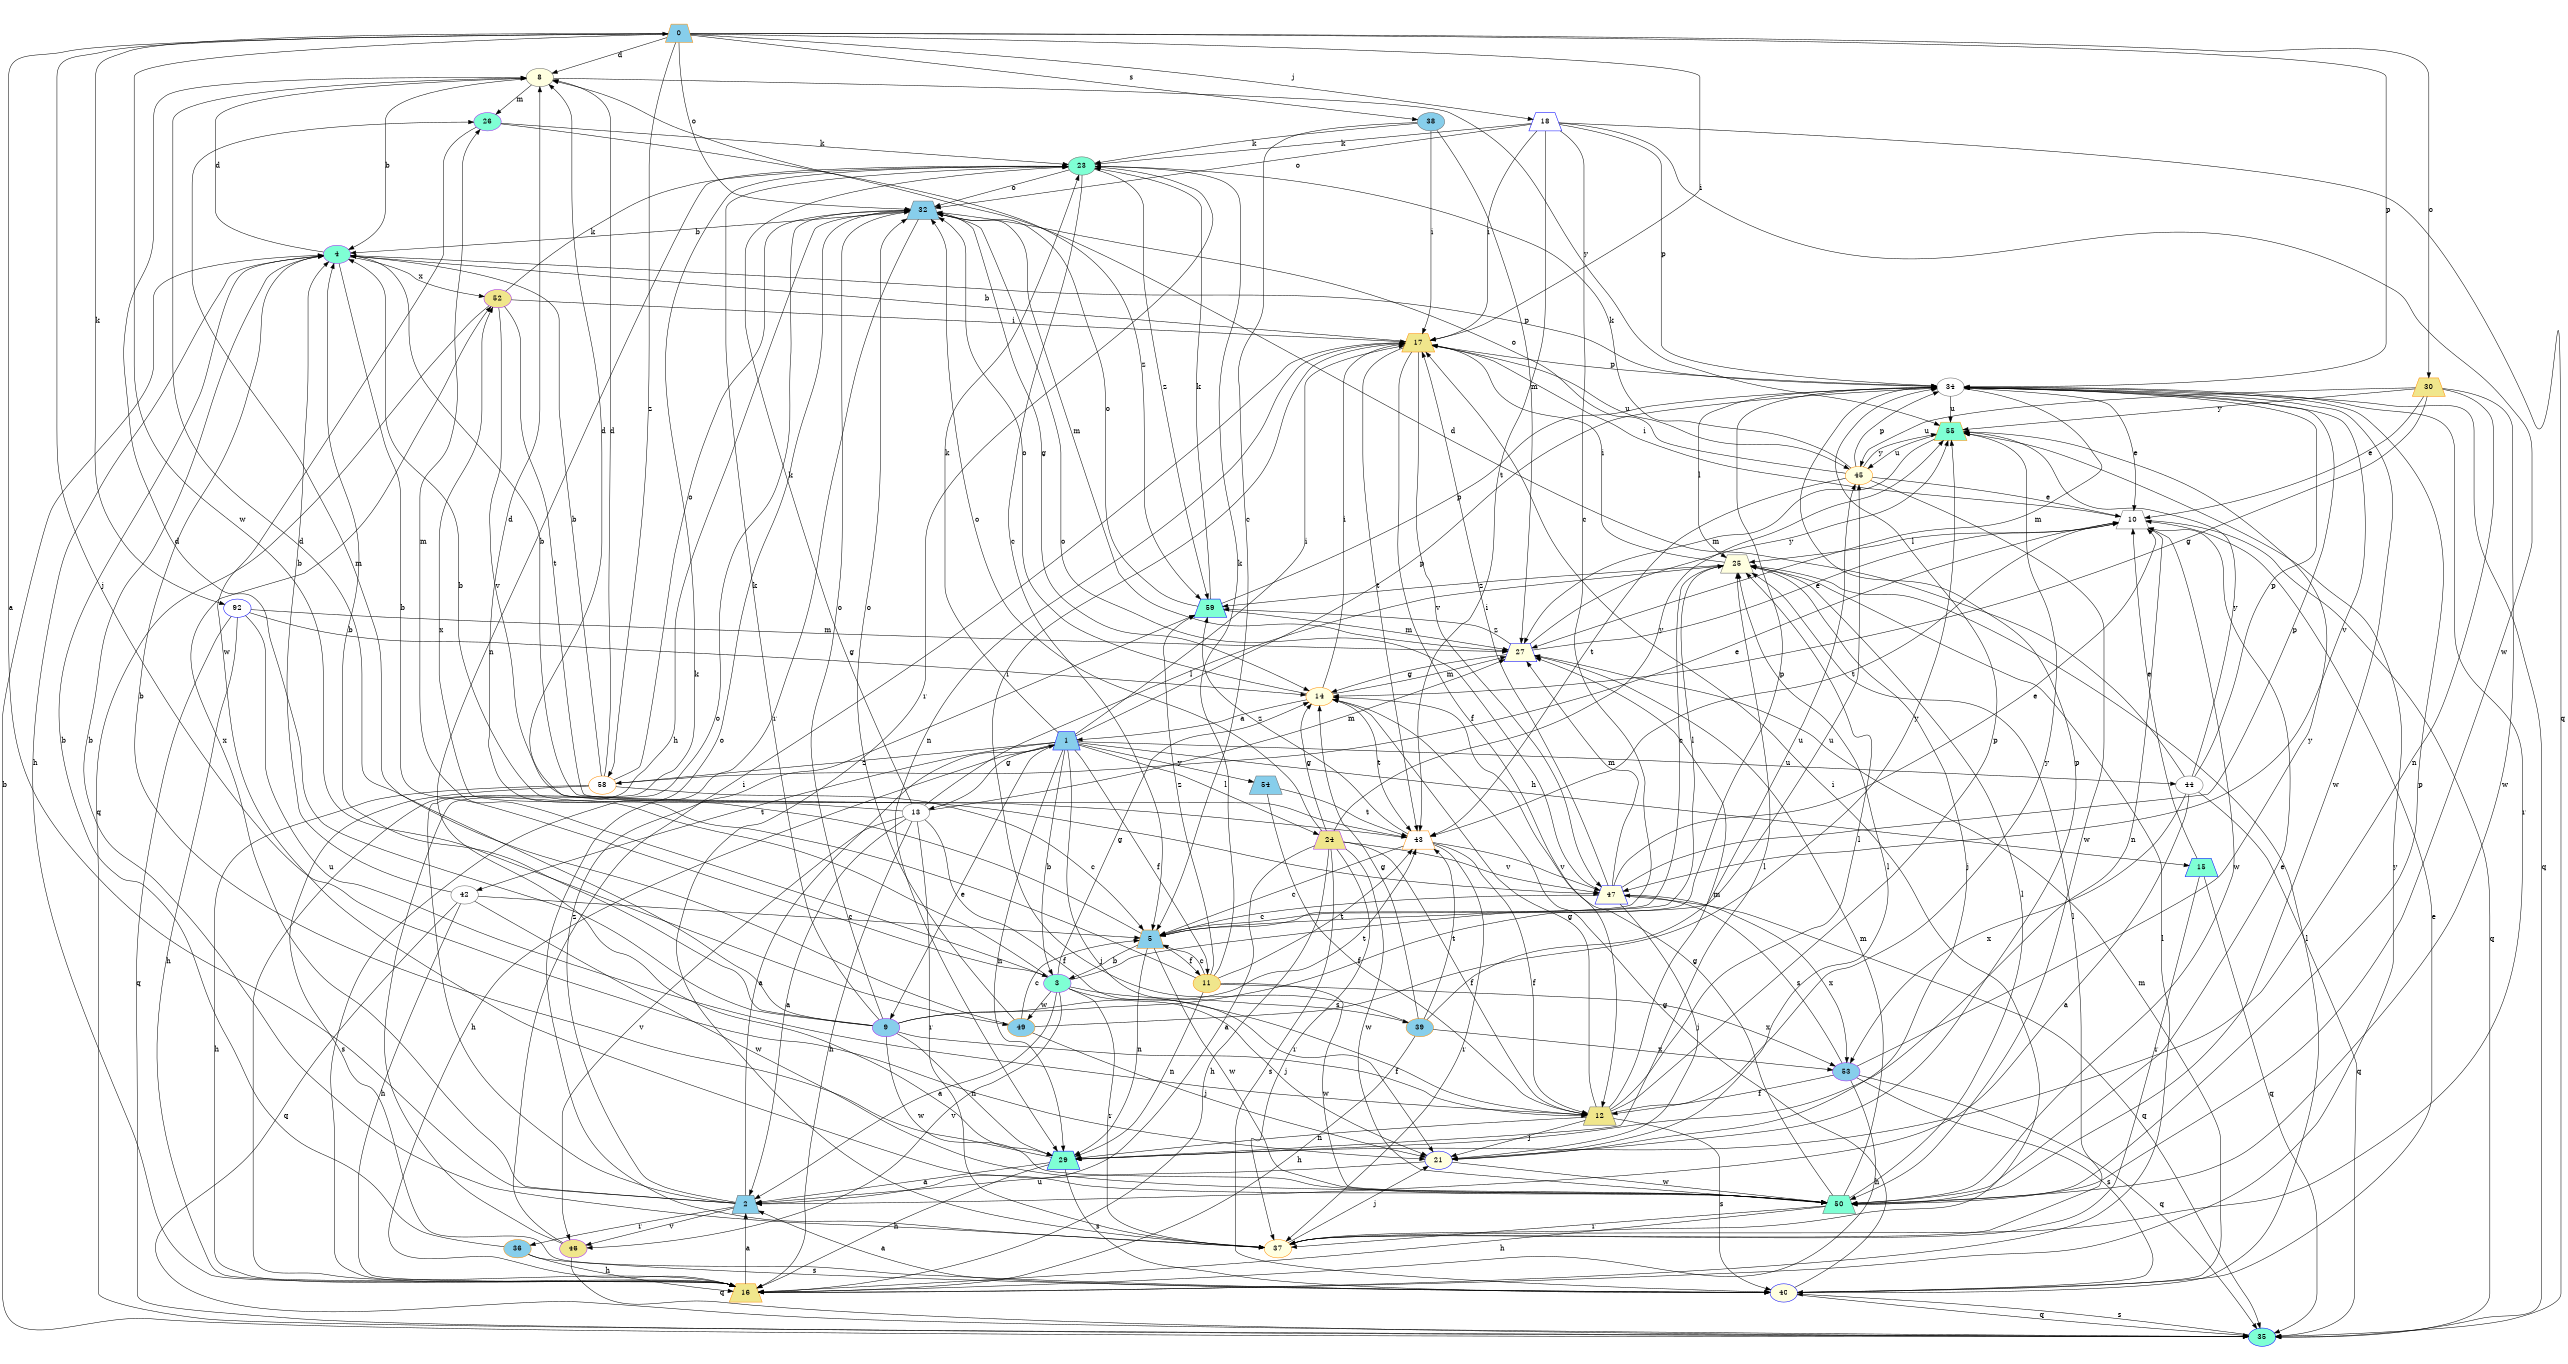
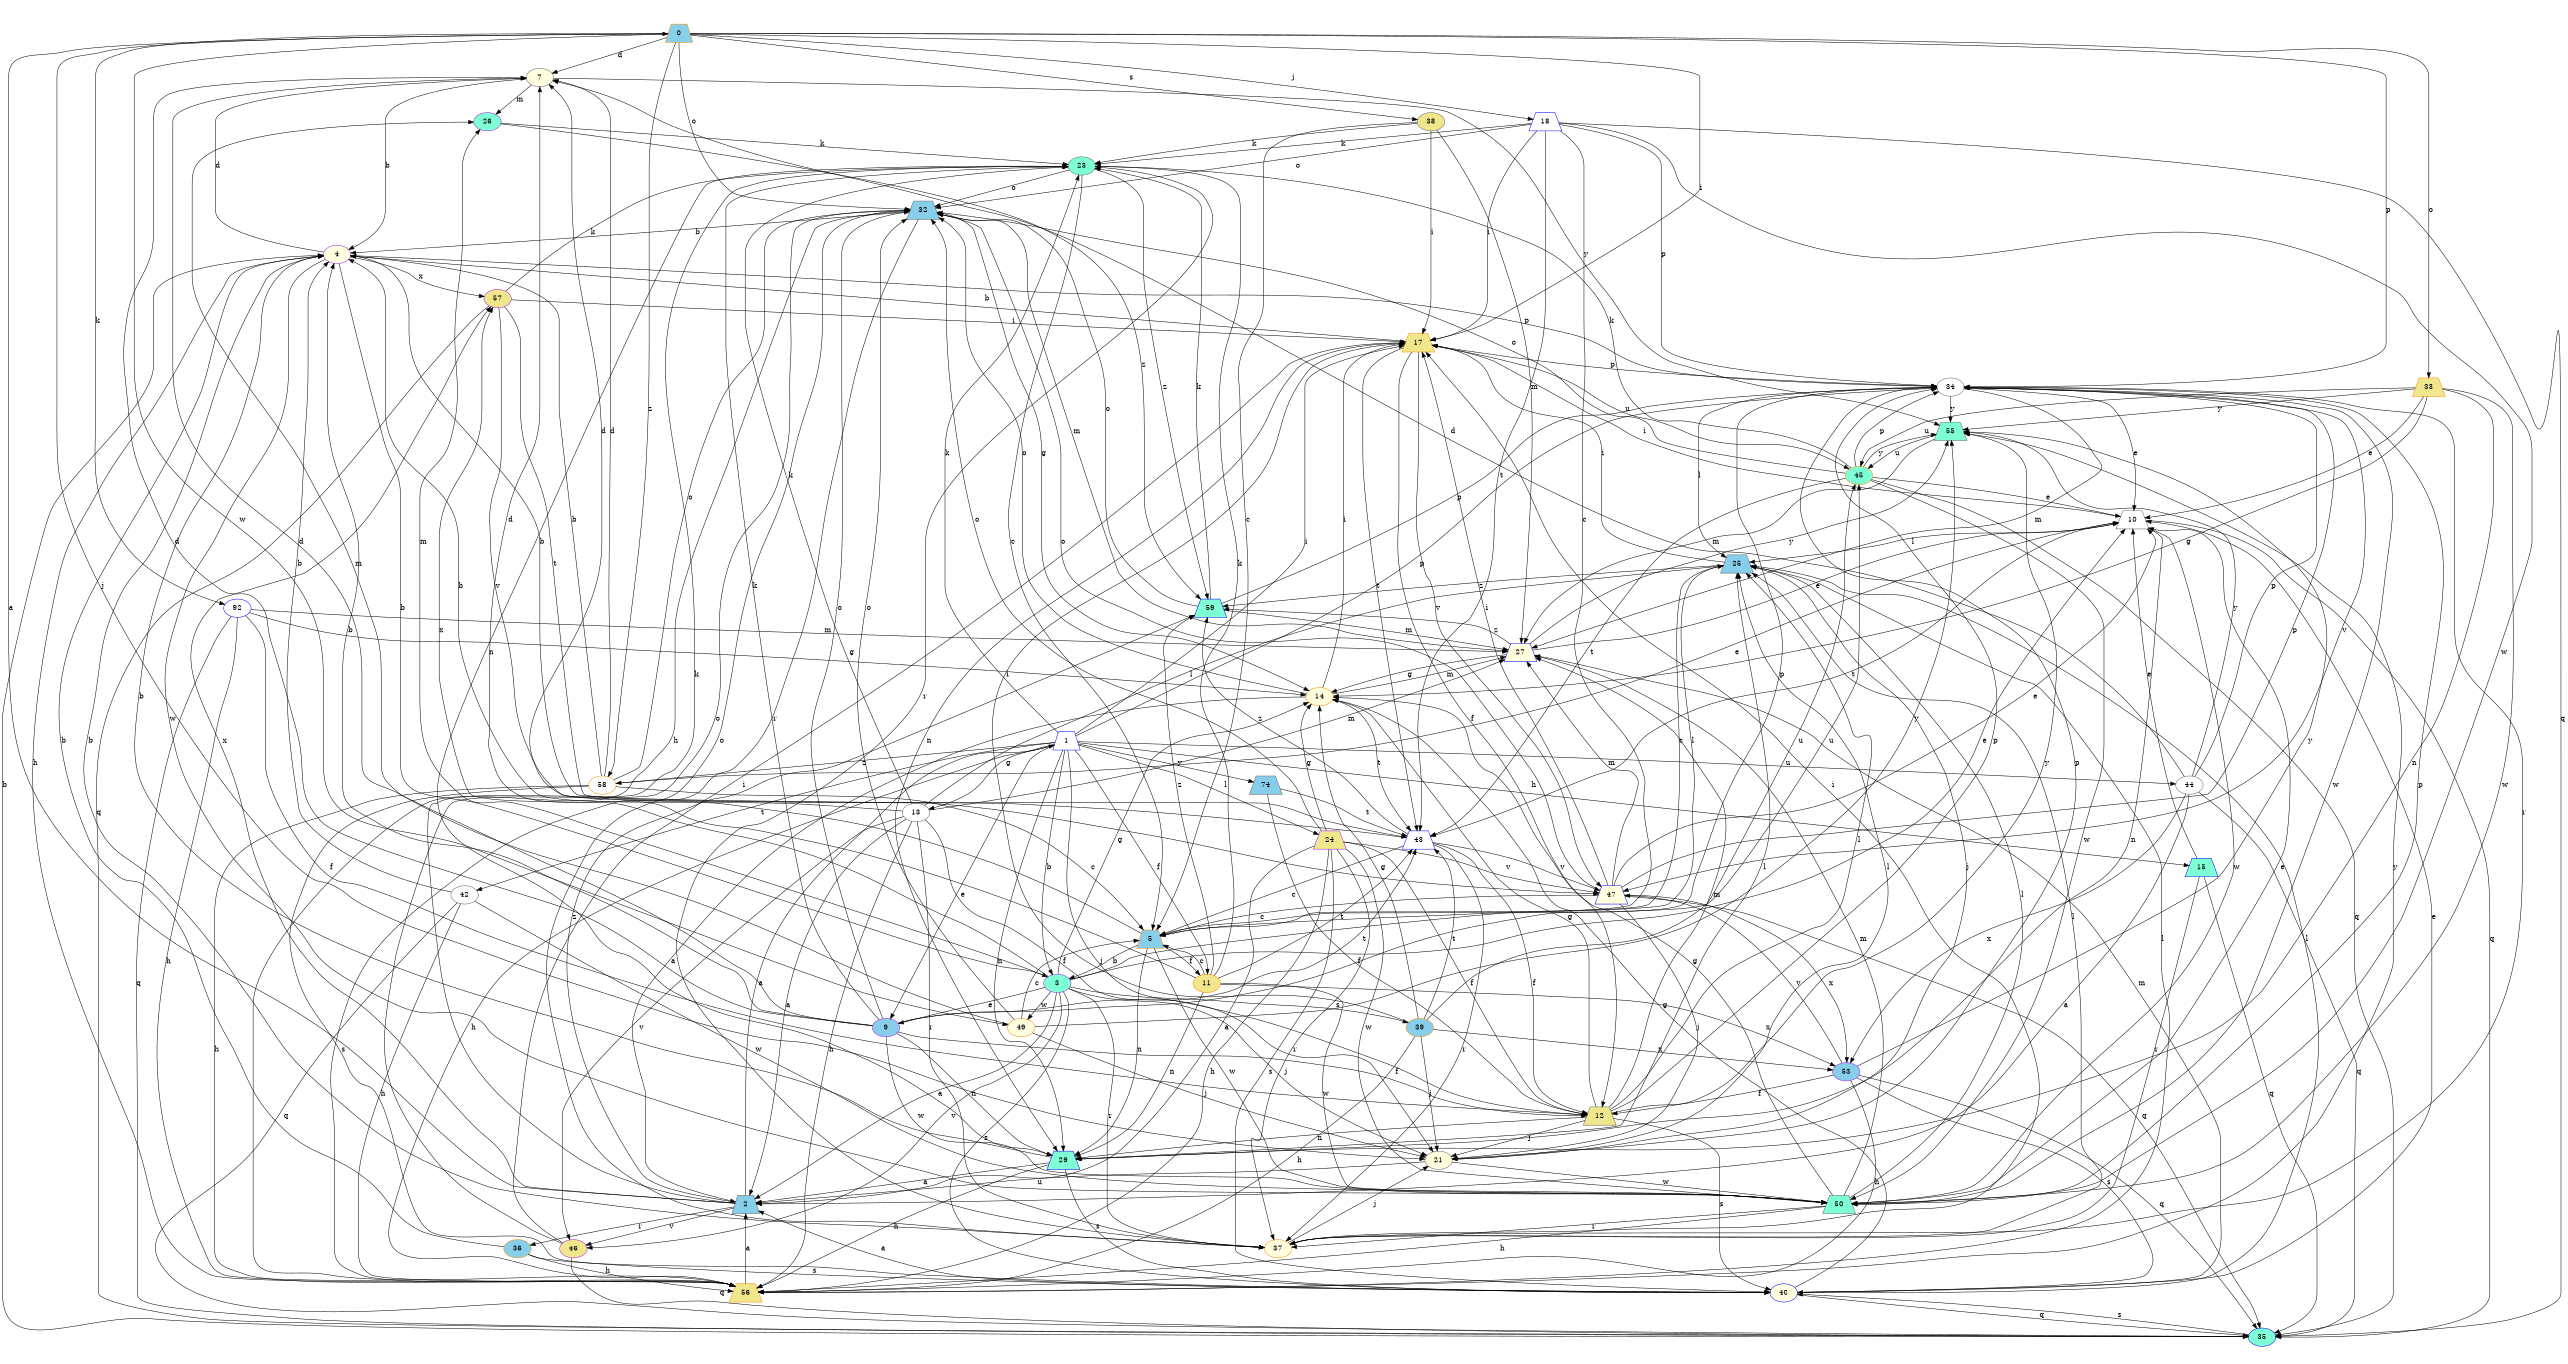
node "8": label "8" -> "7"
node "38": fillcolor skyblue -> khaki
node "4": fillcolor aquamarine -> lightyellow
node "52": label "52" -> "57"
node "30": label "30" -> "33"
edge "34" -> "55": label "u" -> "y"
node "55": color darkorange -> gray40
node "45": fillcolor lightyellow -> aquamarine
node "25": fillcolor lightyellow -> skyblue
edge "24" -> "55": removed, label "y"
edge "14" -> "1": now "14" -> "2"
edge "34" -> "35": now "45" -> "35"
node "1": fillcolor skyblue -> white
node "54": label "54" -> "74"
node "43": color darkorange -> blue
edge "92" -> "12": label "u" -> "f"
edge "3" -> "10": added, label "e"
edge "42" -> "5": removed, label "c"
edge "53" -> "47": label "s" -> "v"
edge "3" -> "9": added, label "e"
node "49": fillcolor skyblue -> lightyellow
edge "26" -> "50": now "4" -> "50"
edge "39" -> "21": added, label "j"
node "21": color blue -> gray40
edge "3" -> "40": added, label "s"
node "16": label "16" -> "56"
